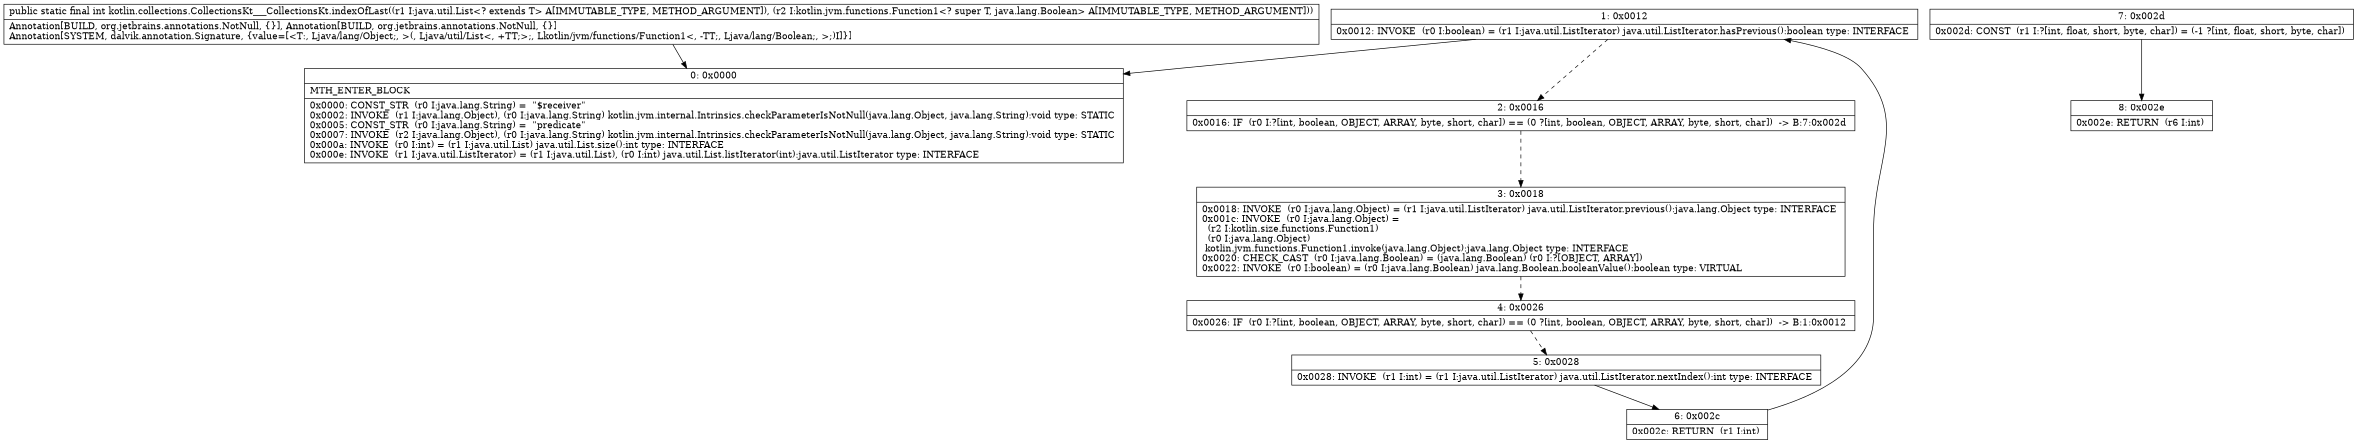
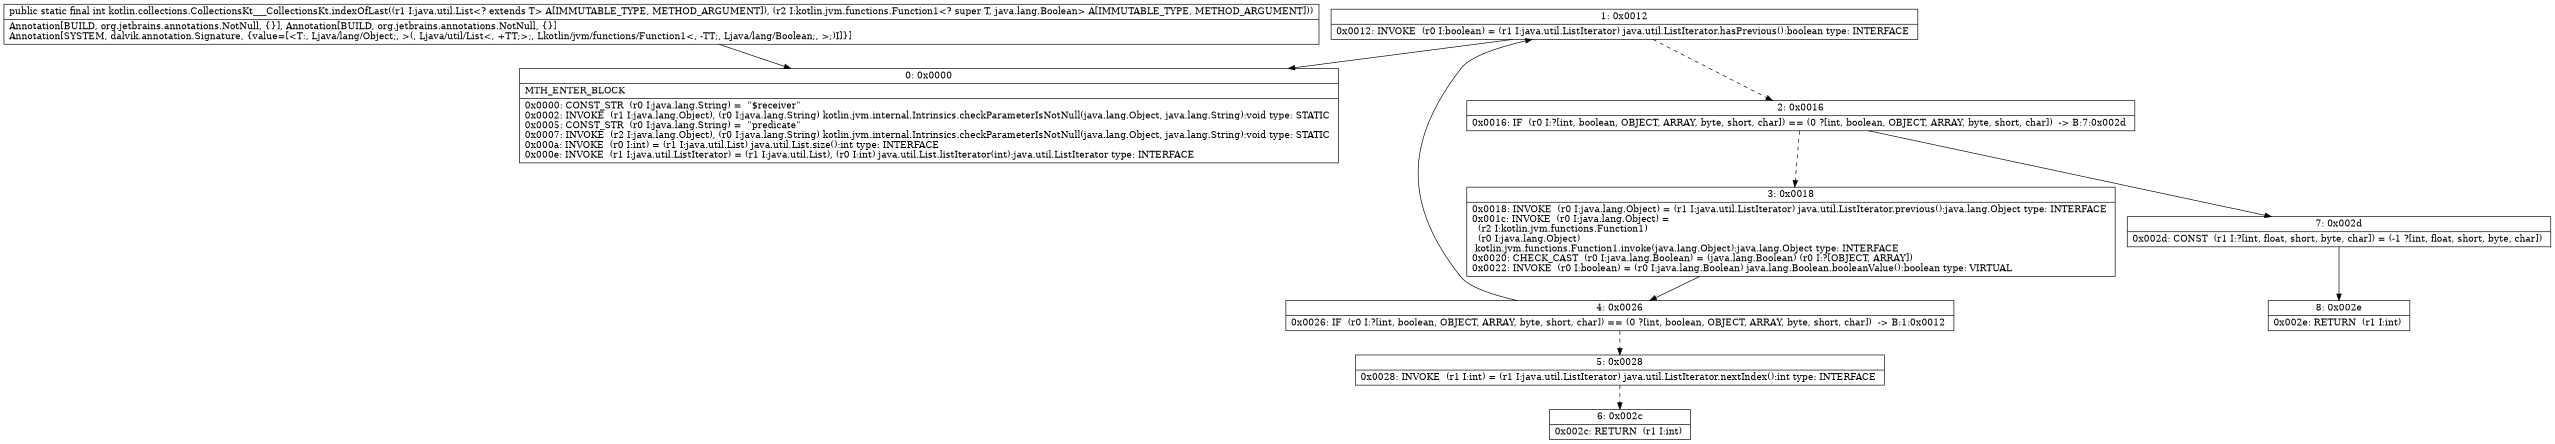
node "8: 0x002e": text "0x002e: RETURN  (r6 I:int)" -> "0x002e: RETURN  (r1 I:int)"
edge "2: 0x0016" -> "7: 0x002d": added
edge "6: 0x002c" -> "1: 0x0012": now "4: 0x0026" -> "1: 0x0012"
node "3: 0x0018": text "(r2 I:kotlin.size.functions.Function1)" -> "(r2 I:kotlin.jvm.functions.Function1)"
edge "3: 0x0018" -> "4: 0x0026": style dashed -> solid
edge "5: 0x0028" -> "6: 0x002c": style solid -> dashed
